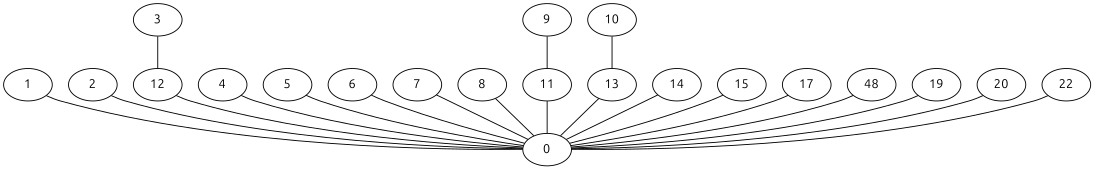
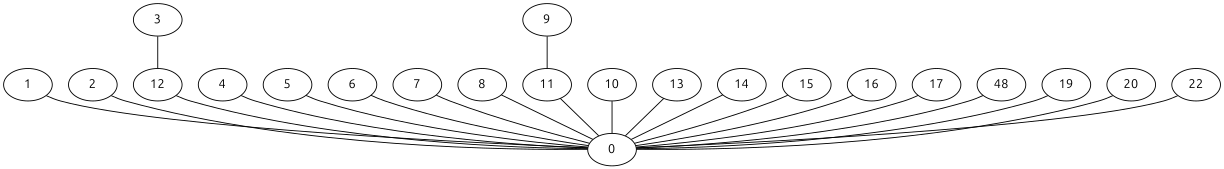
edge "10" -- "13": now "10" -- "0"
node "16": added
